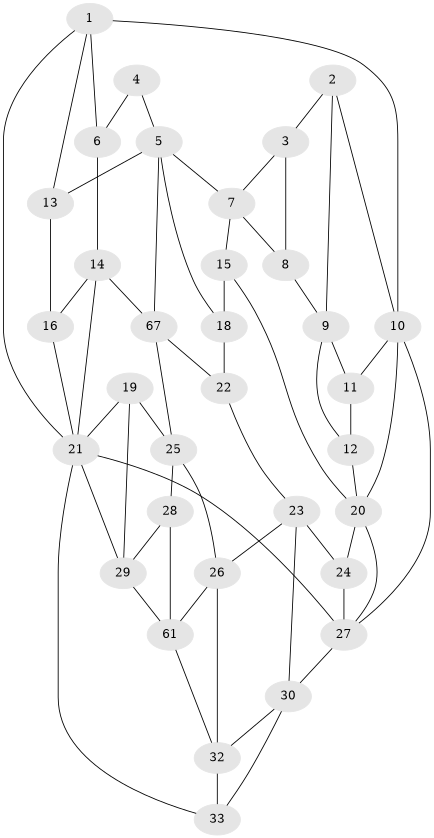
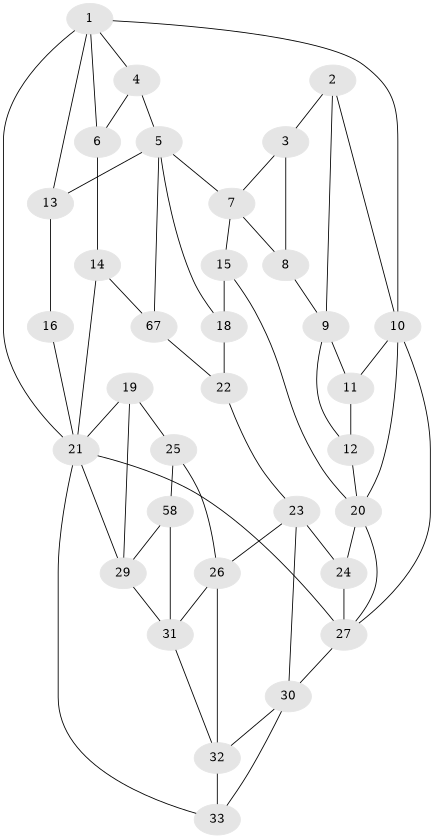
edge "1" -- "4": added
edge "14" -- "16": removed
edge "67" -- "25": removed
node "28": label "28" -> "58"
node "61": label "61" -> "31"
